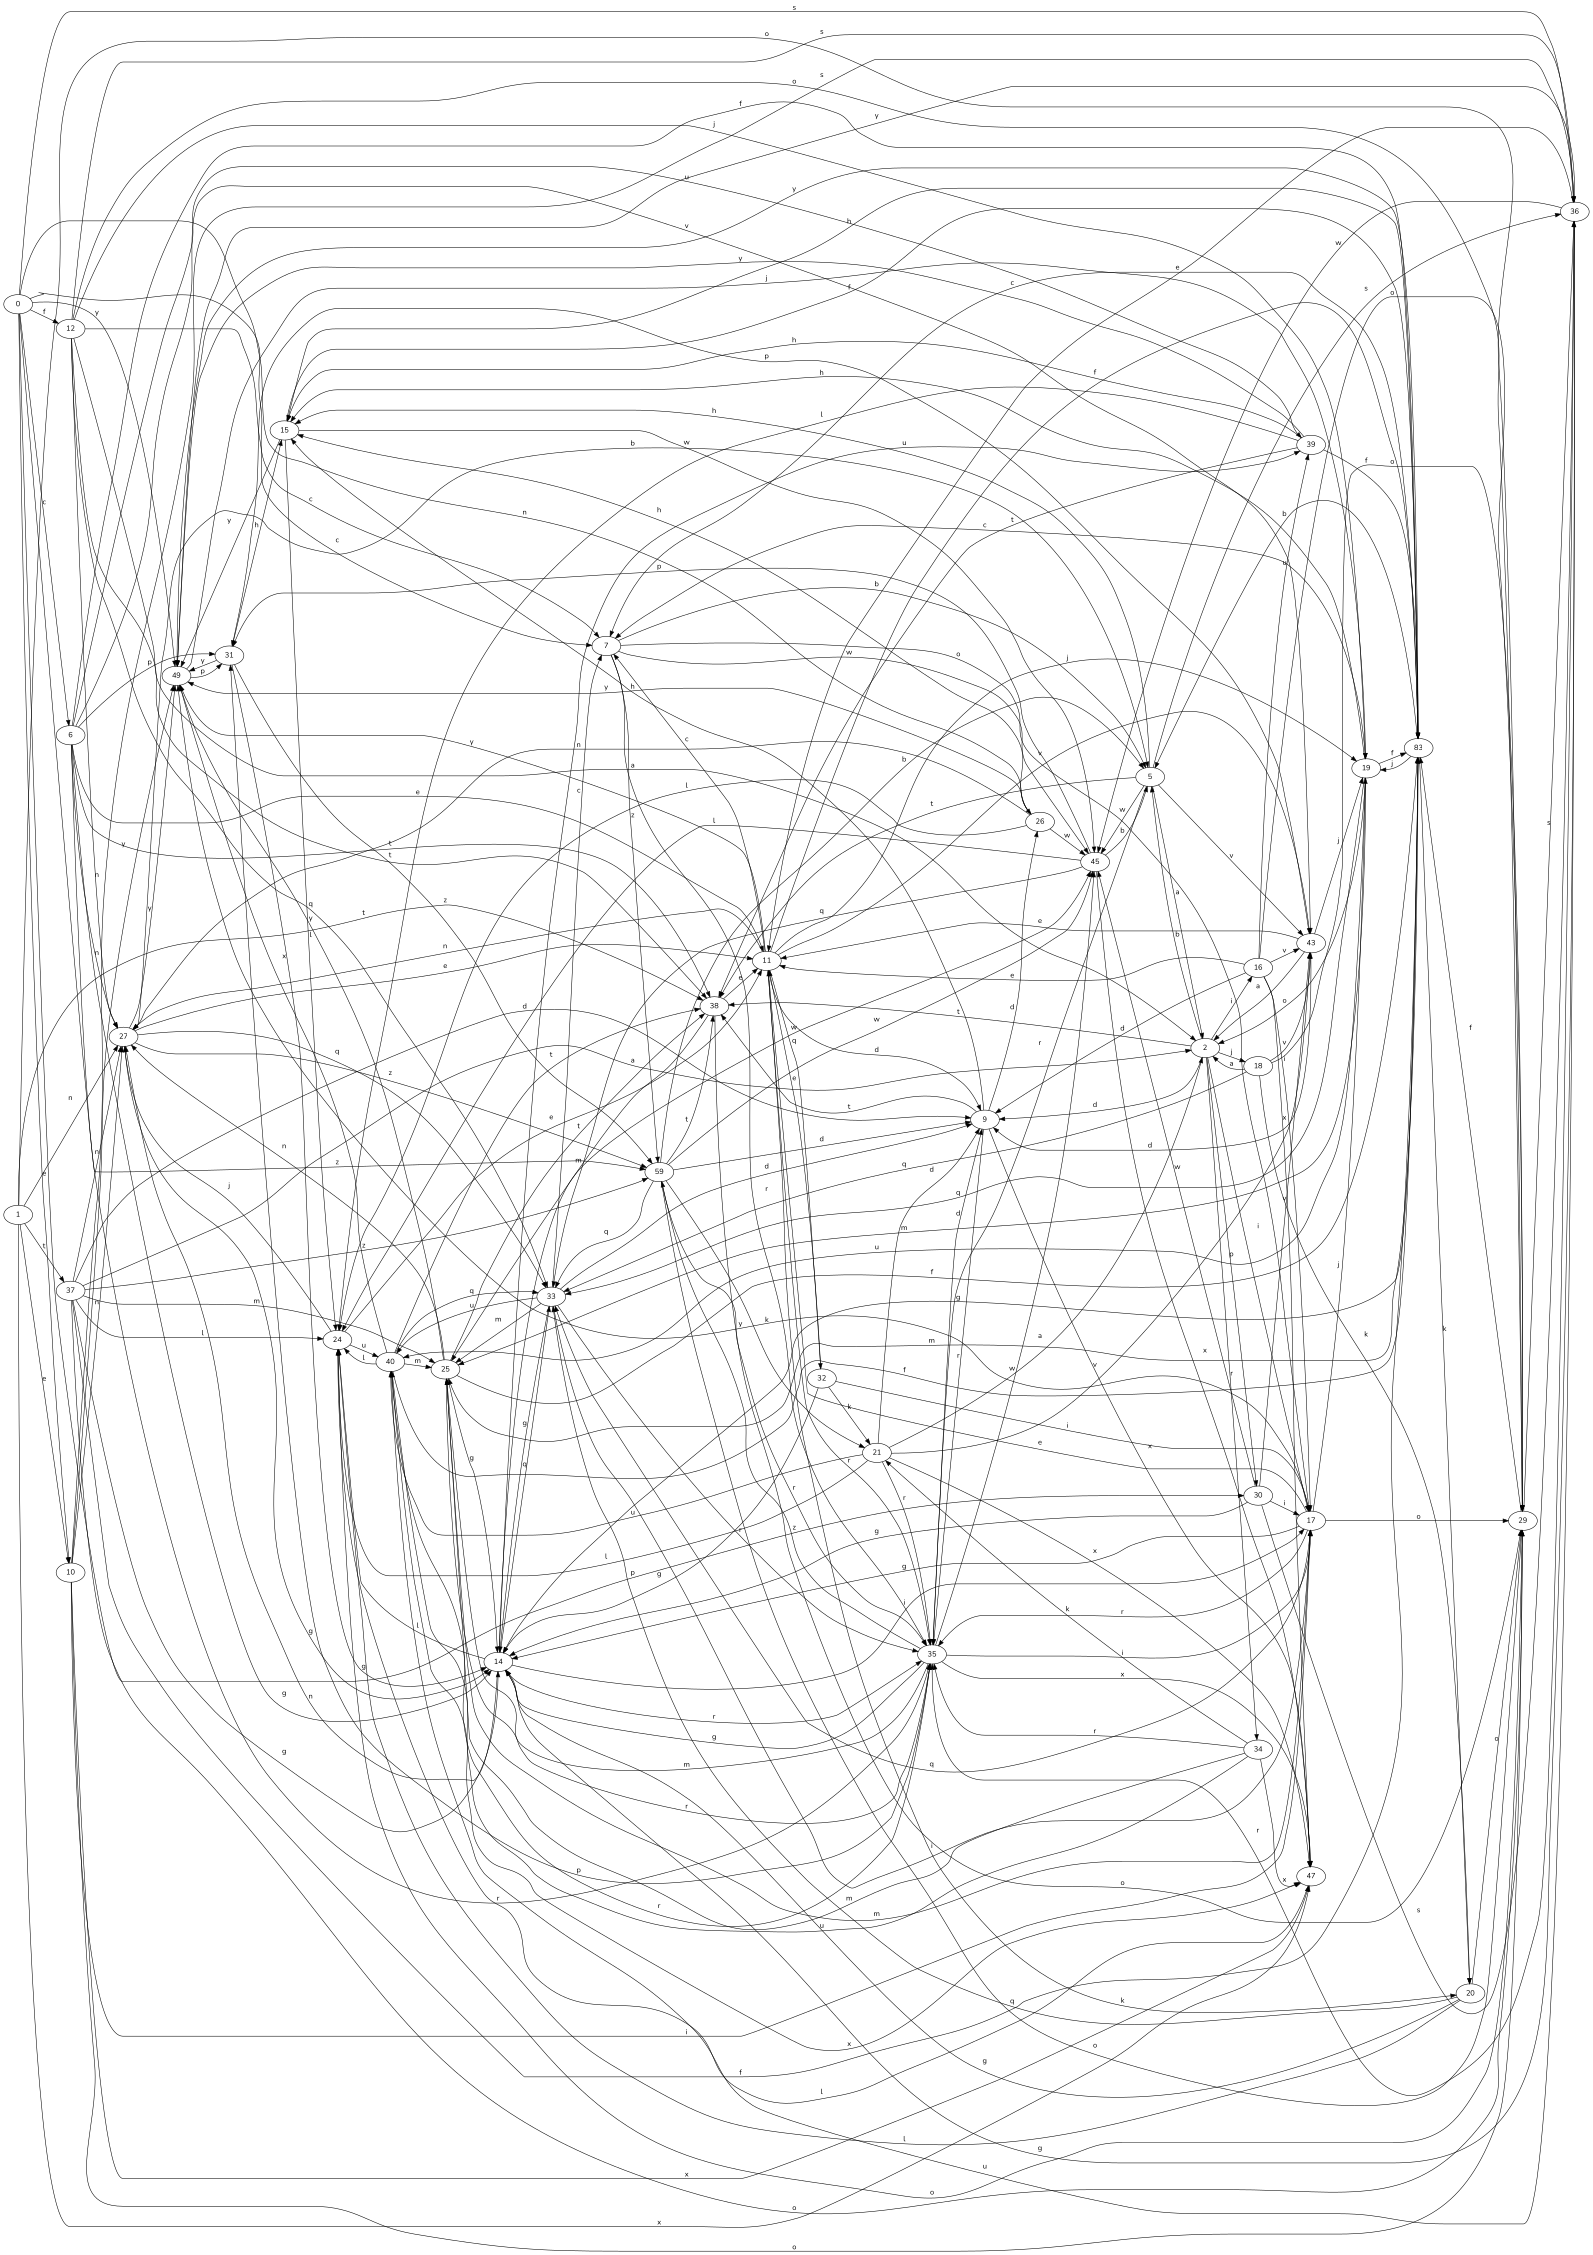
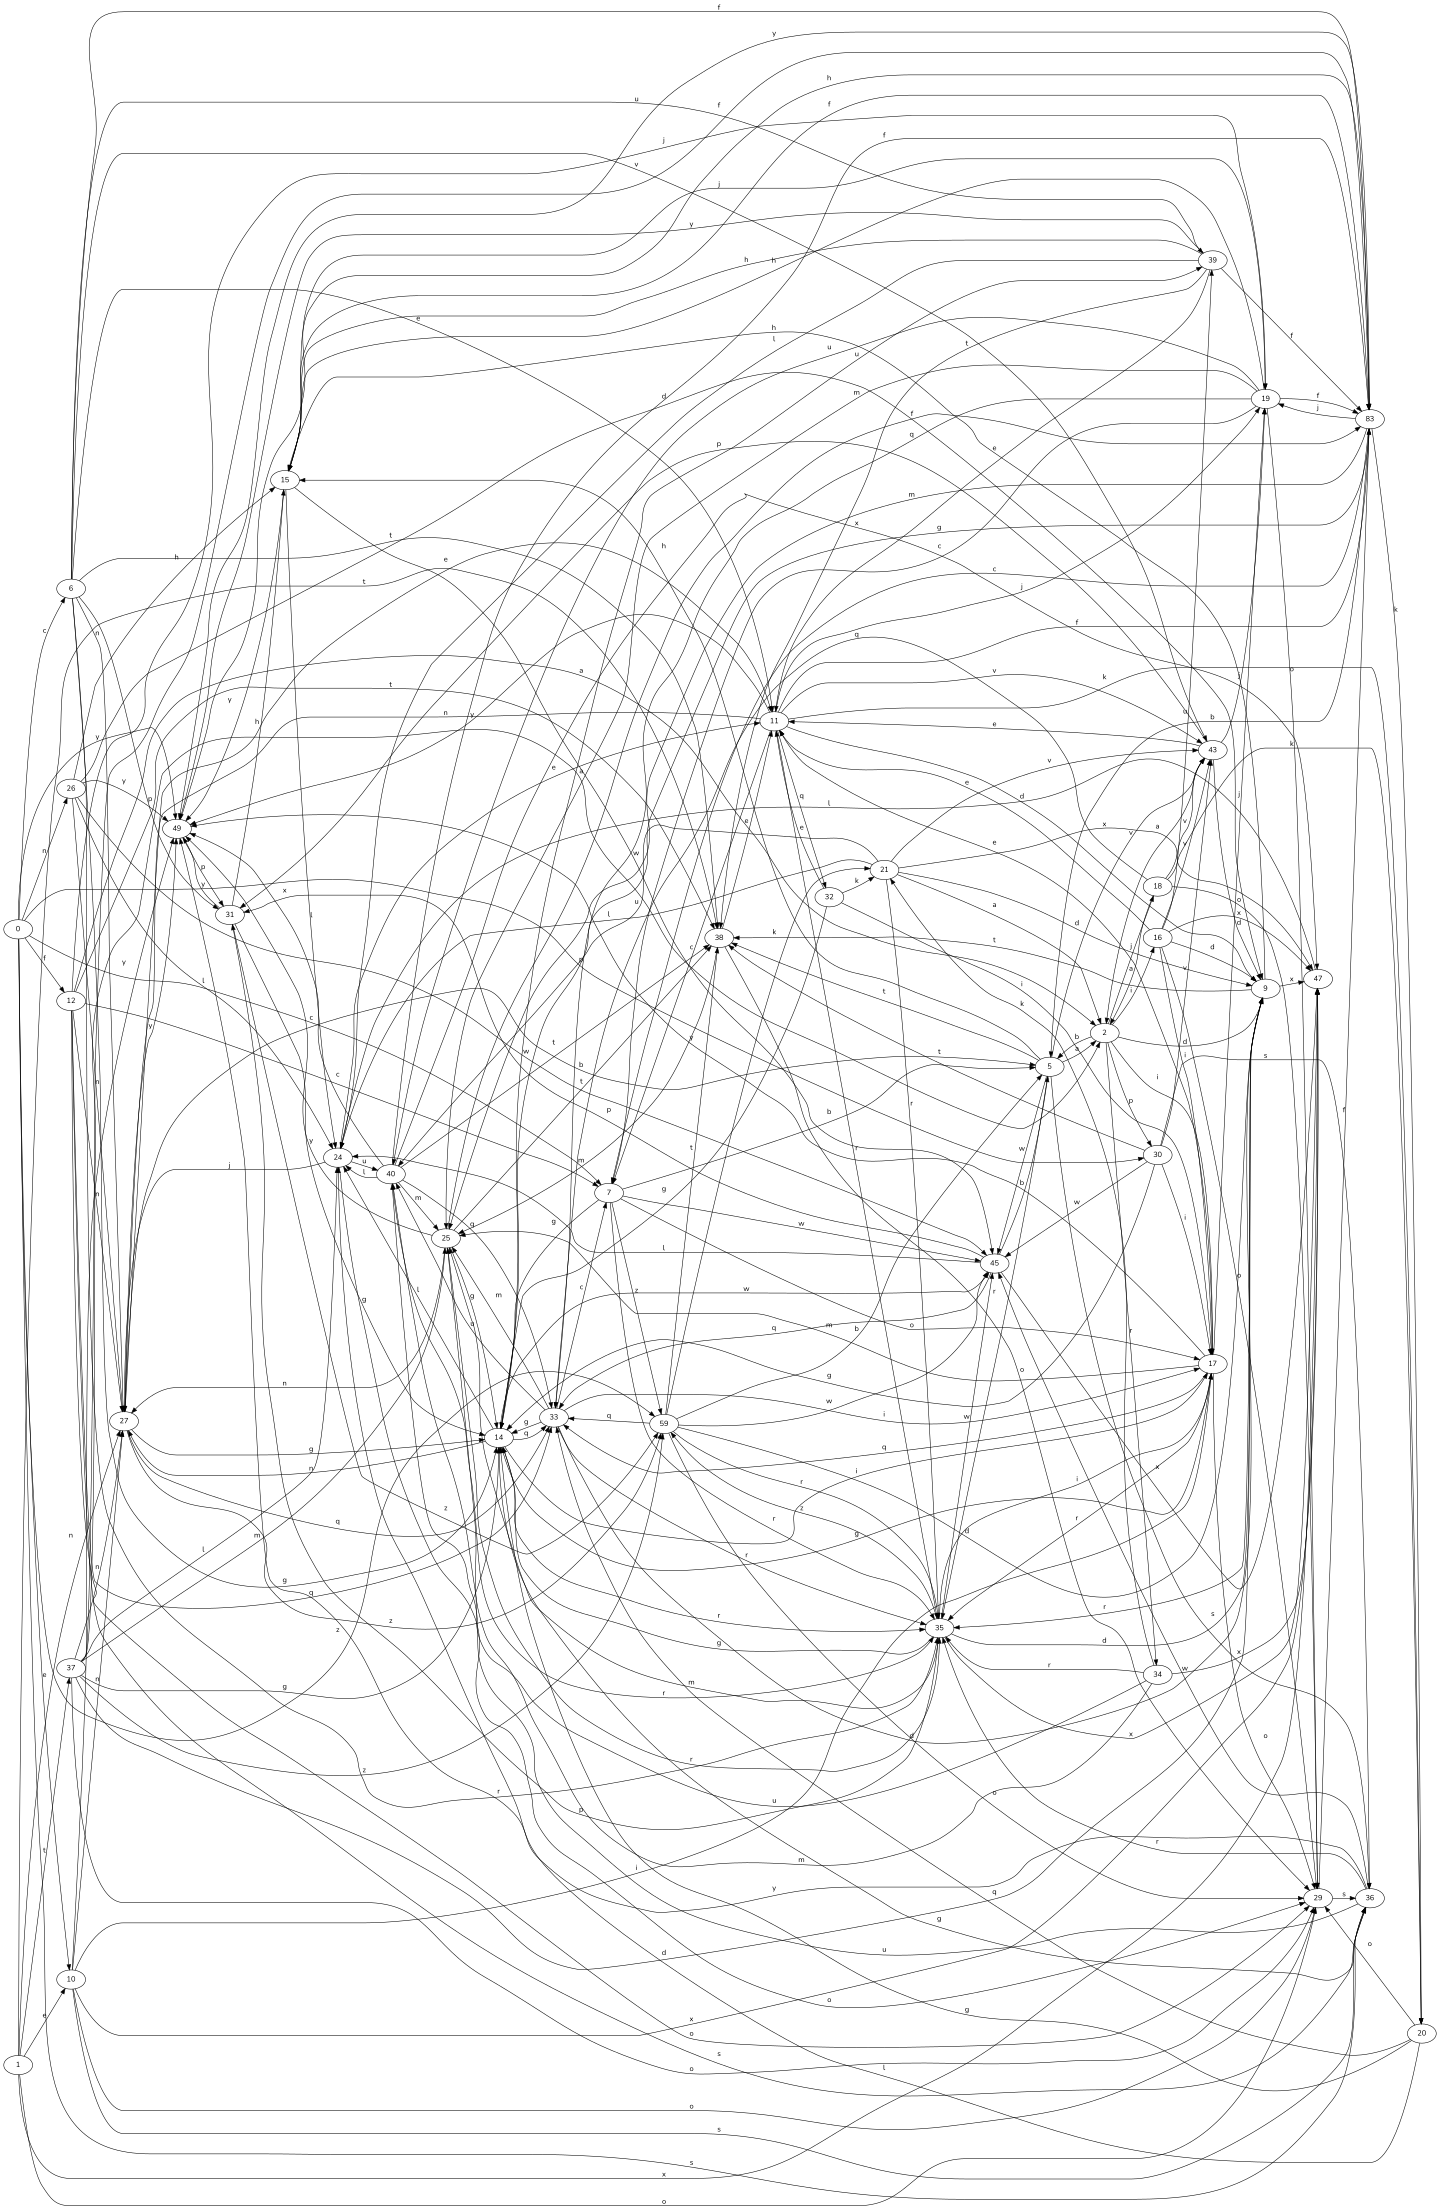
edge "36" -> "11": now "39" -> "11"
edge "19" -> "2": now "19" -> "29"
edge "9" -> "26": reversed
edge "2" -> "38": now "30" -> "38"
edge "7" -> "14": added, label "g"
